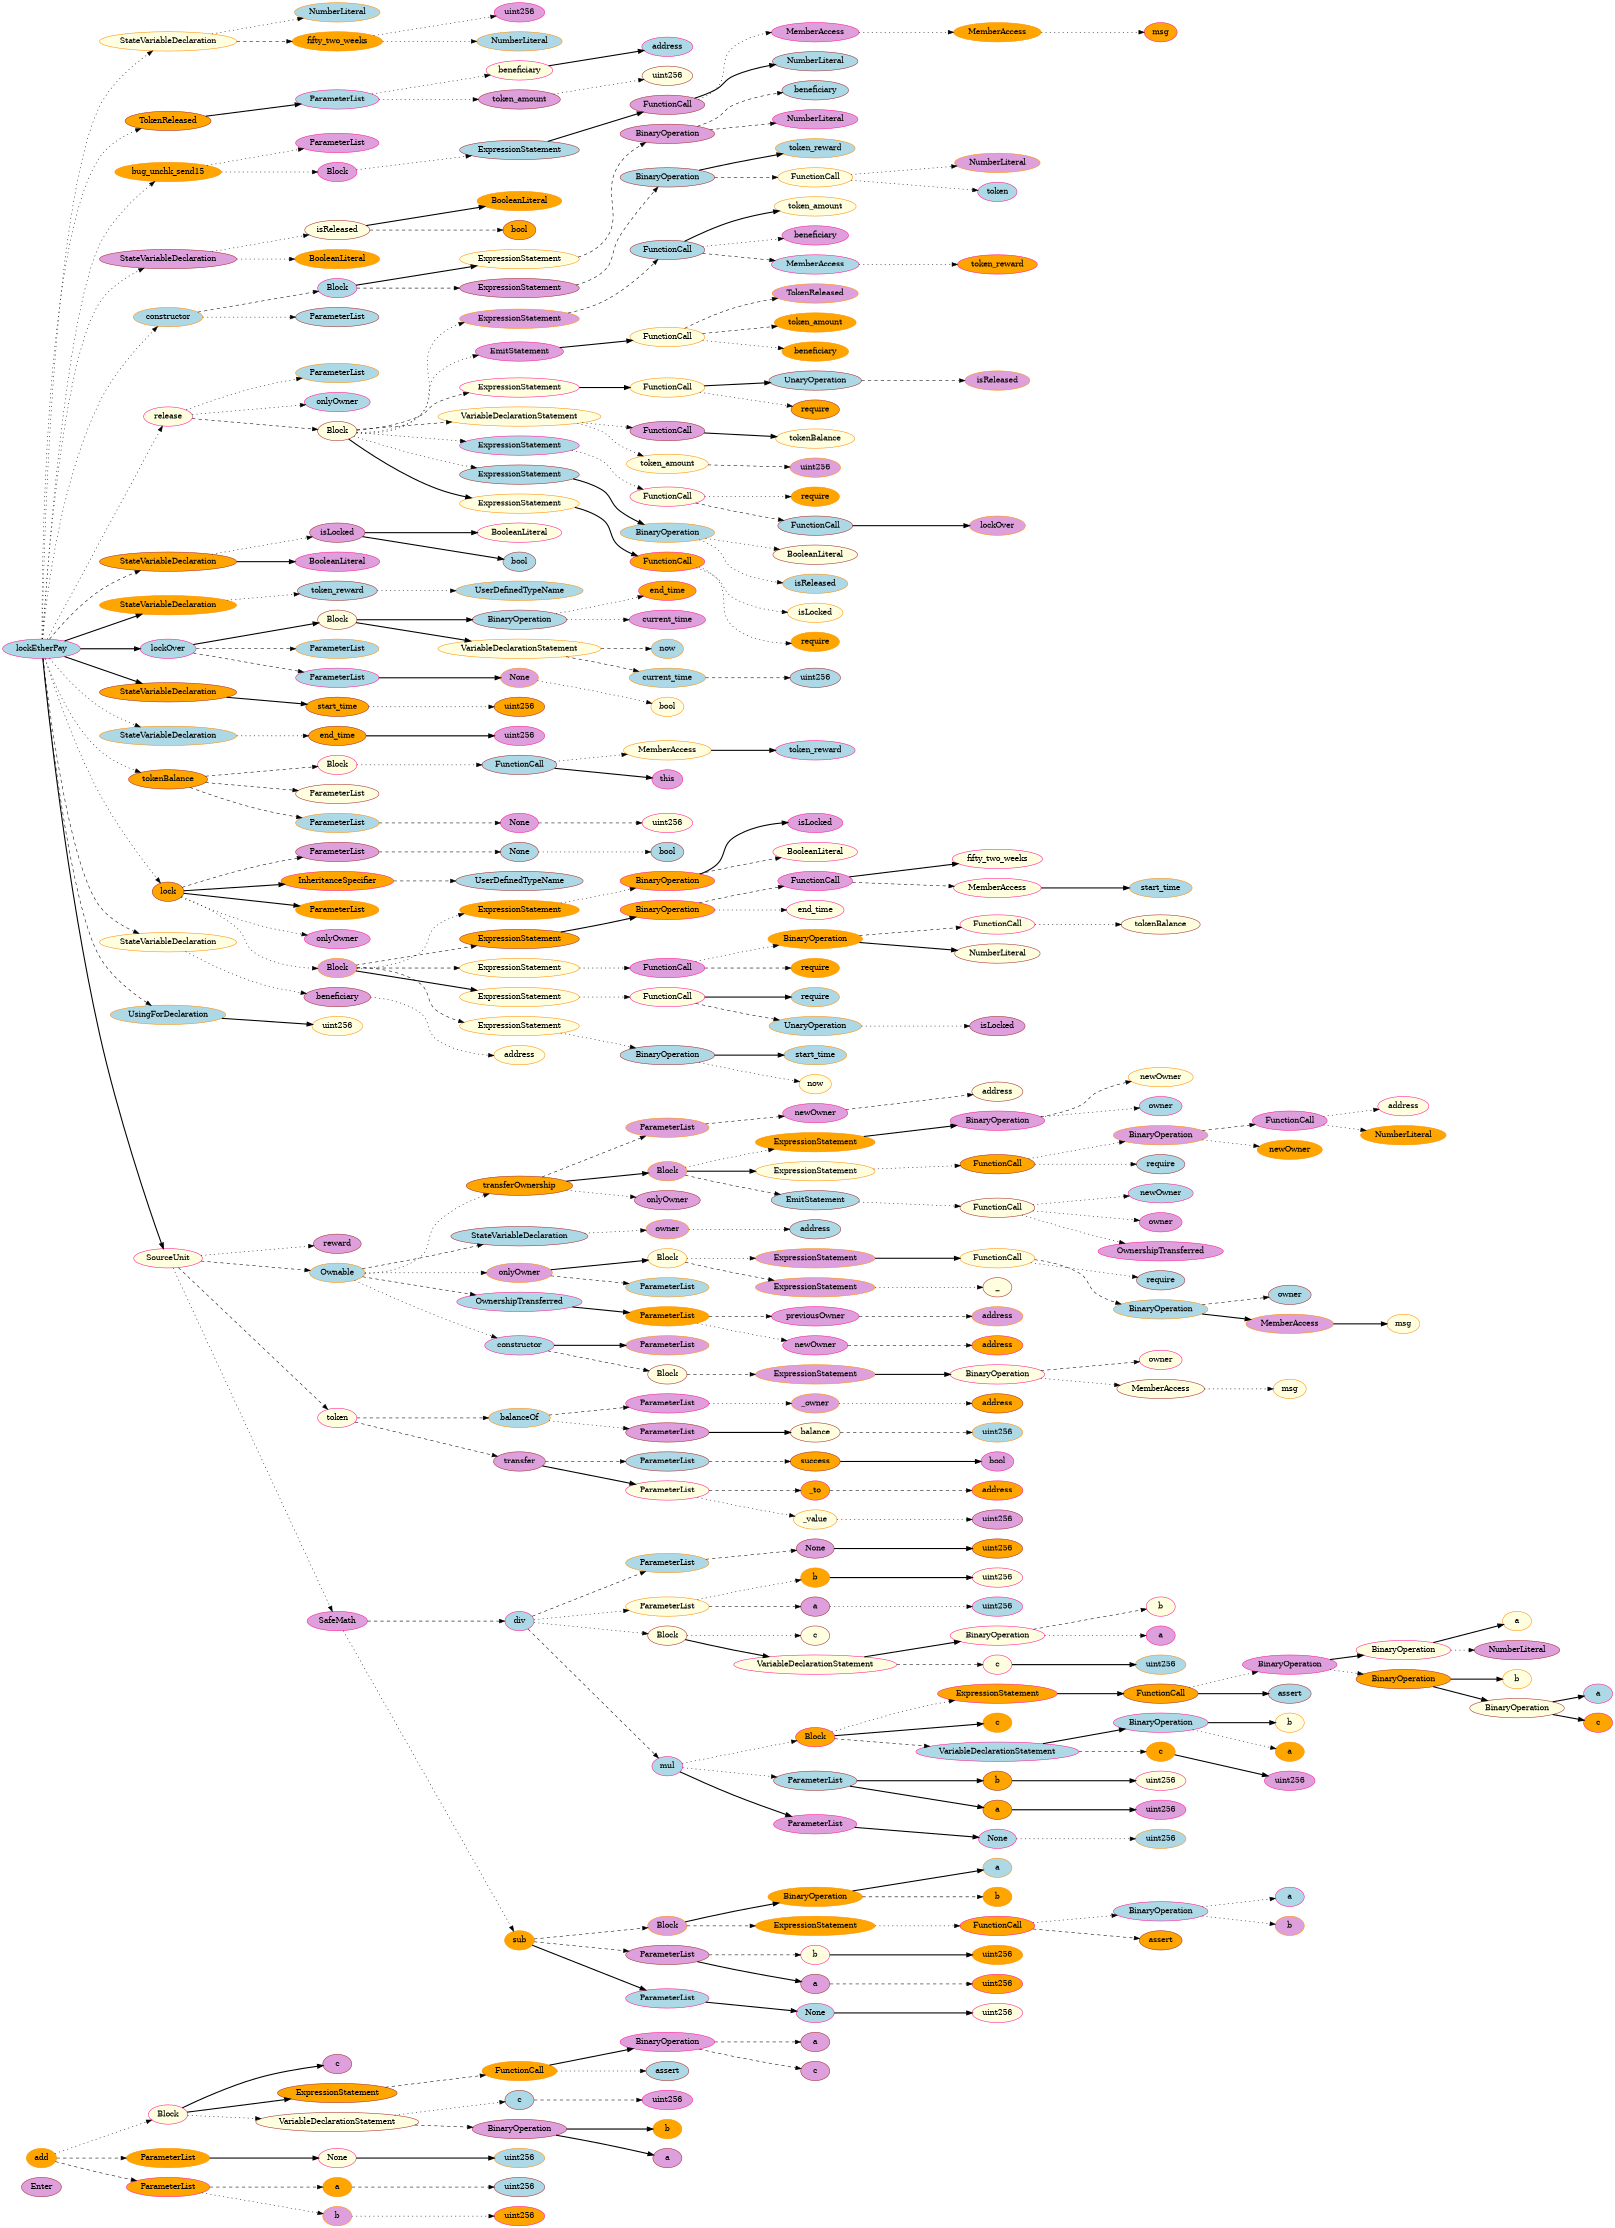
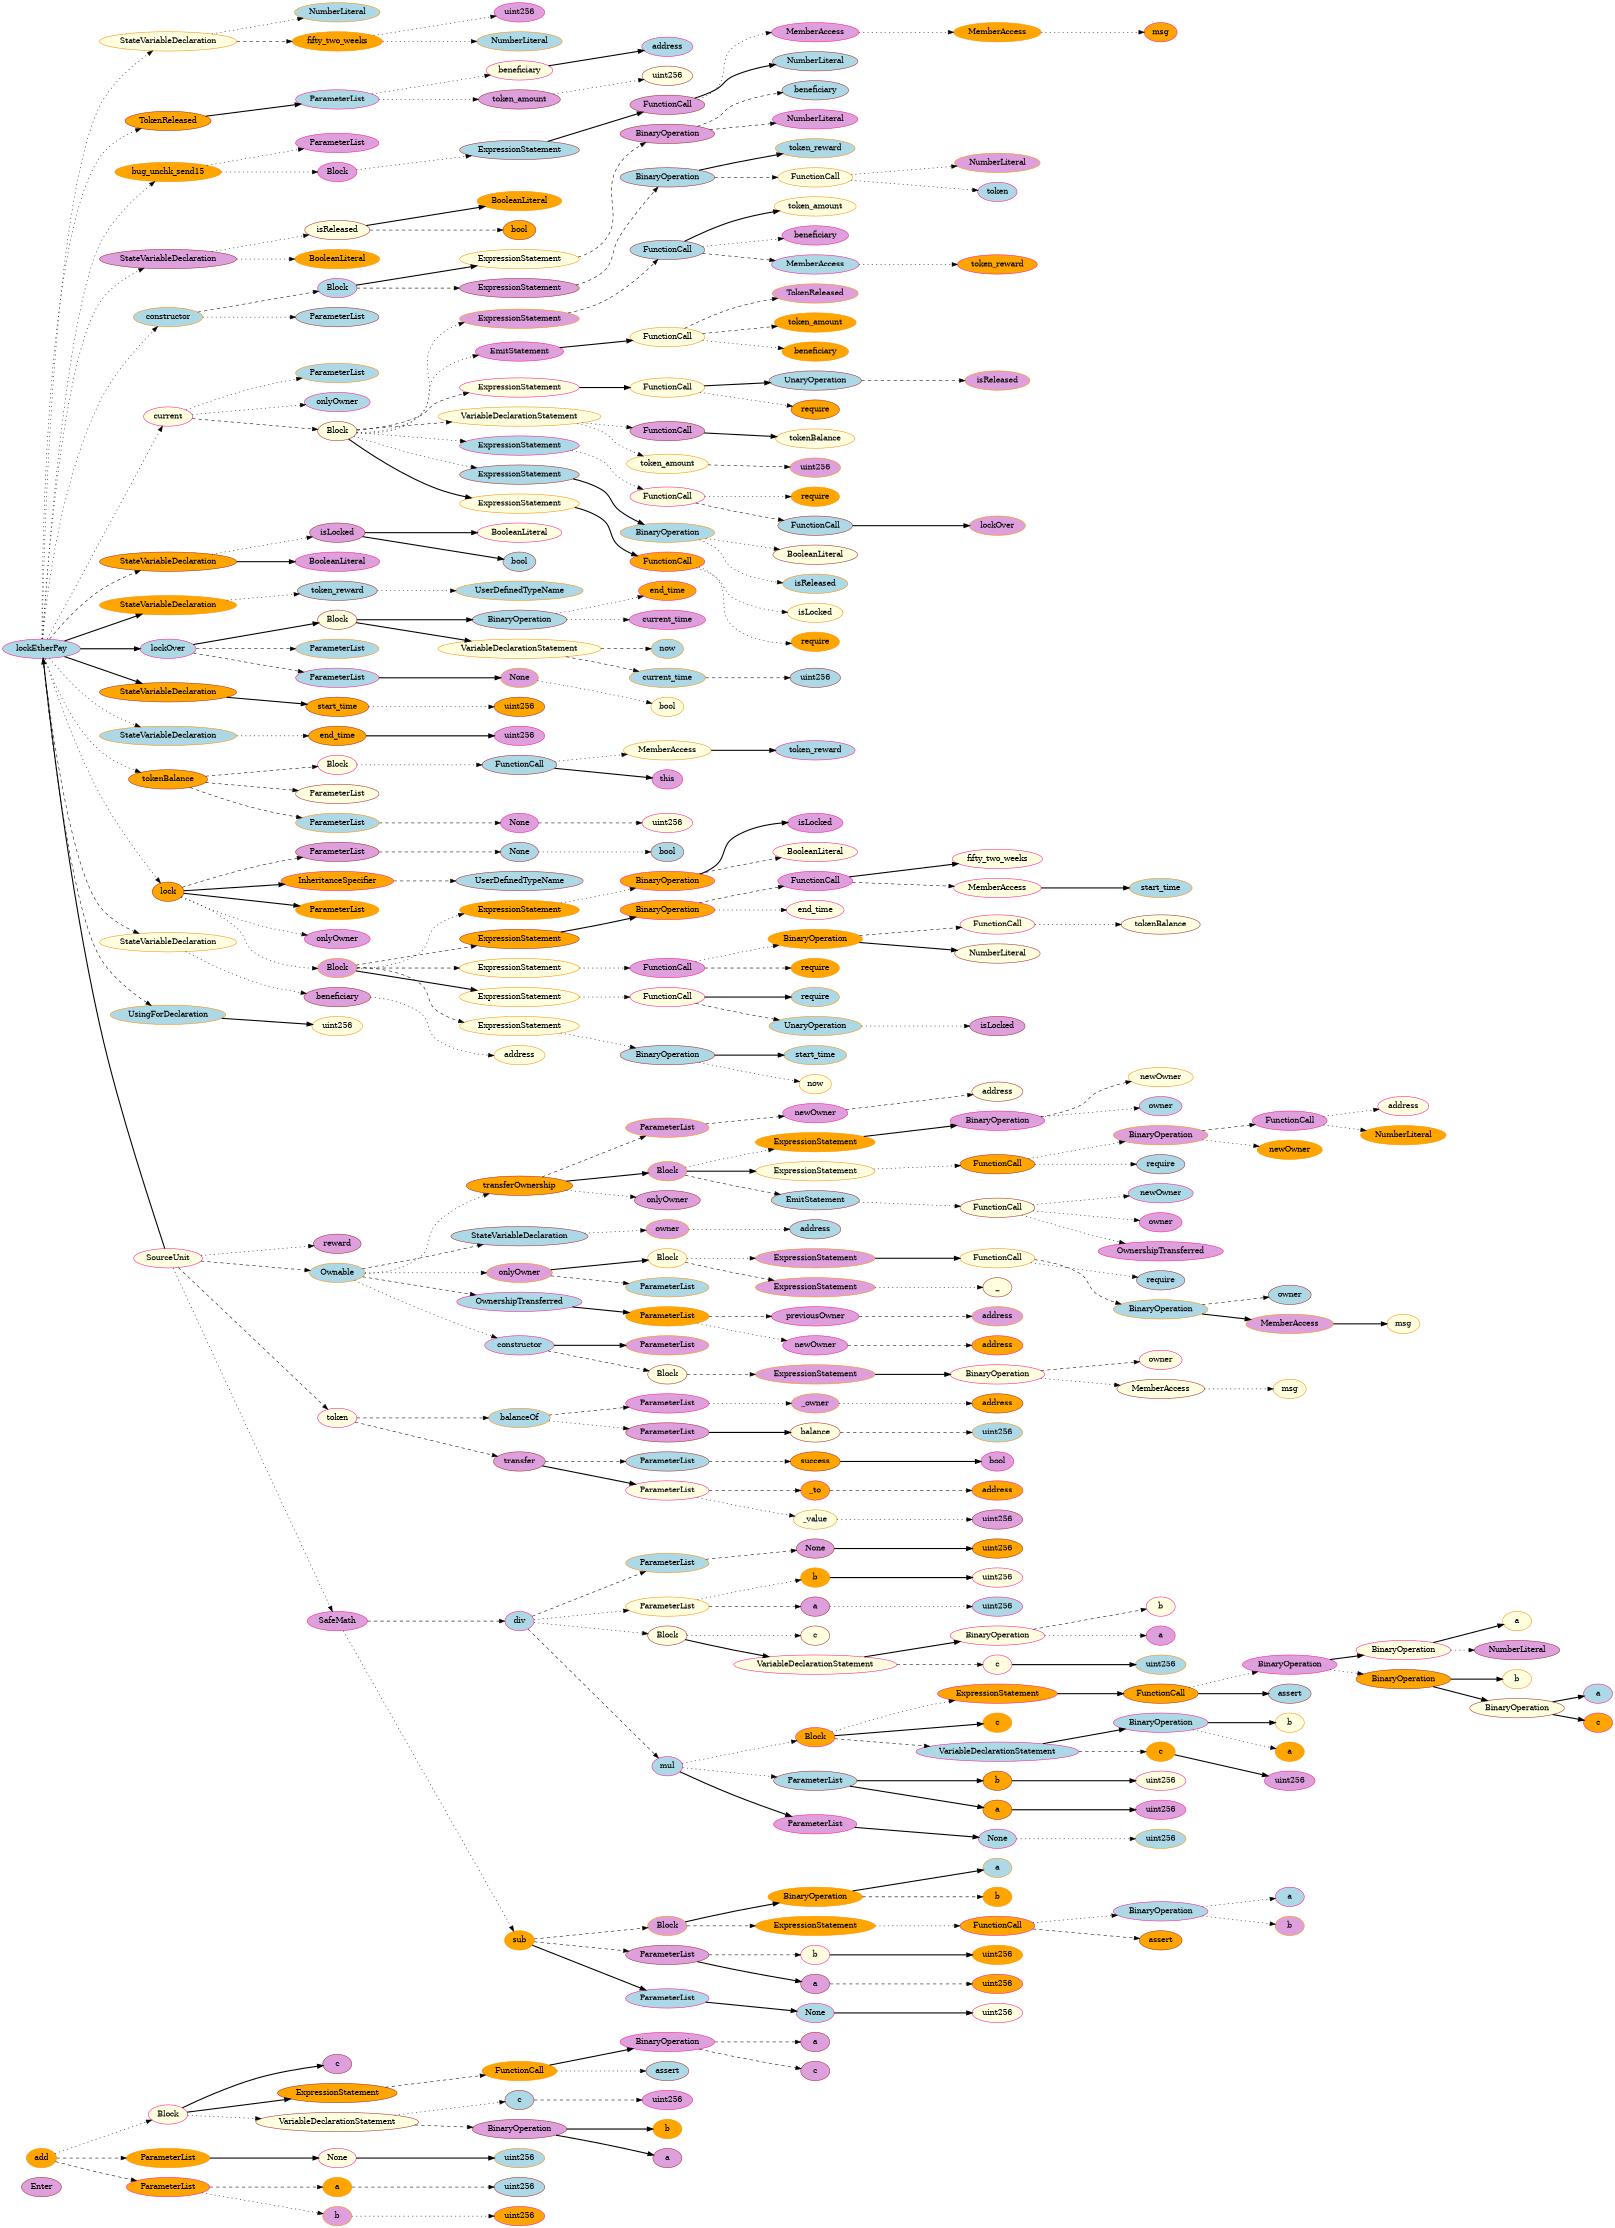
node "release": label "release" -> "current"
edge "lockEtherPay" -> "SourceUnit": reversed
